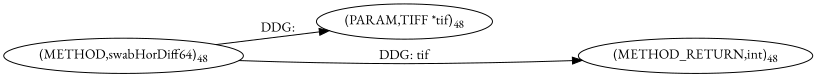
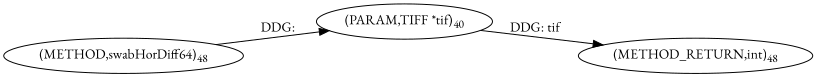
node "(PARAM,TIFF *tif)": text "48" -> "40"
edge "(METHOD,swabHorDiff64)" -> "(METHOD_RETURN,int)": now "(PARAM,TIFF *tif)" -> "(METHOD_RETURN,int)"
